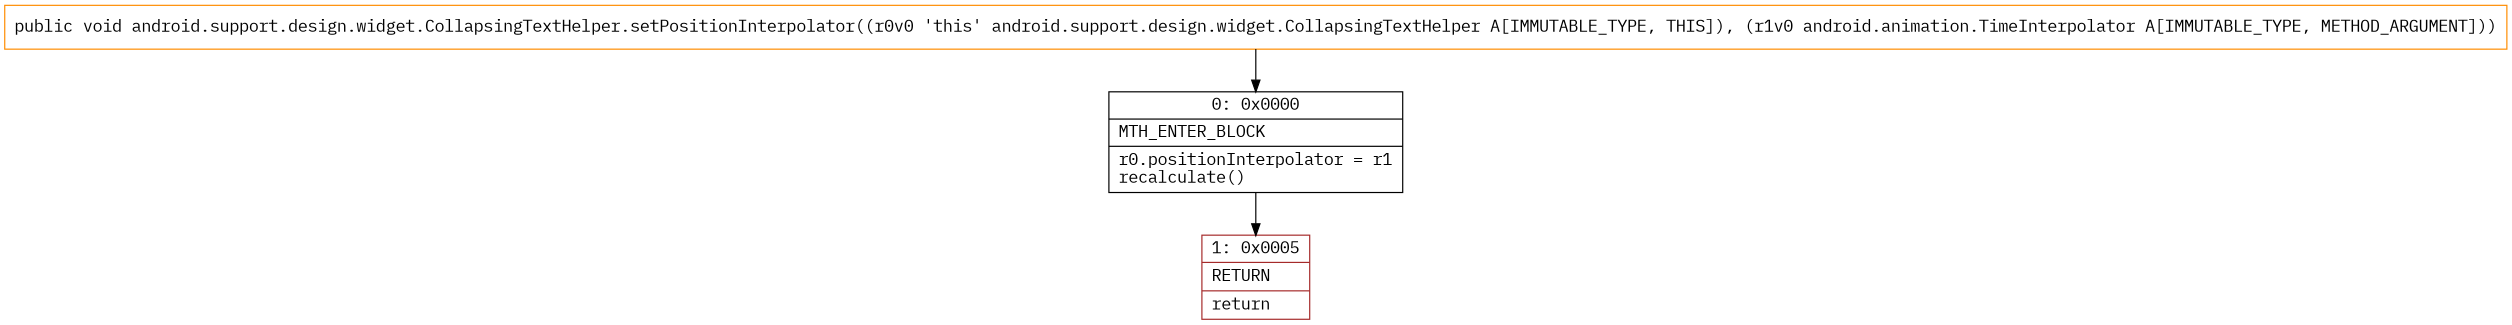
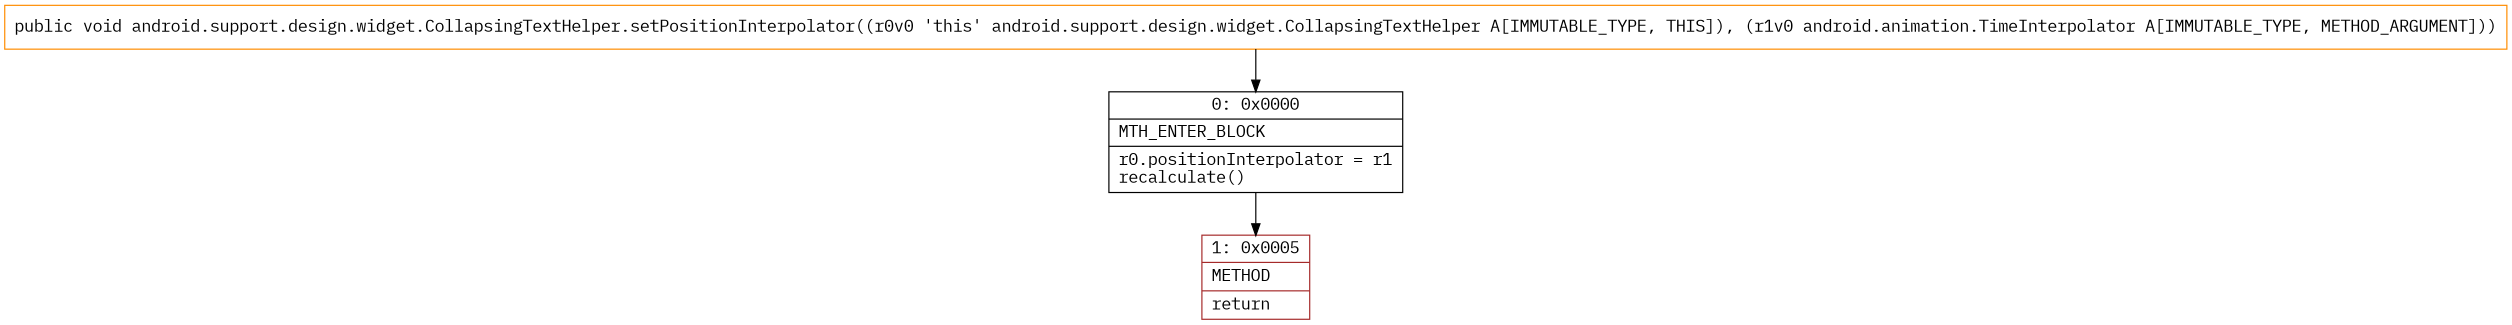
node "1: 0x0005": text "RETURN" -> "METHOD"
